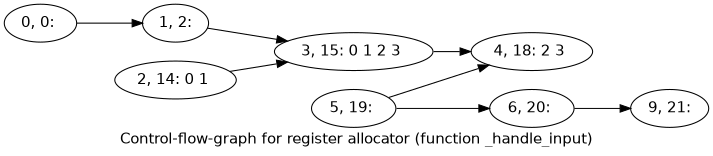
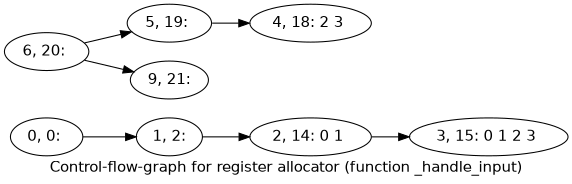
edge "1, 2:" -> "3, 15: 0 1 2 3": now "1, 2:" -> "2, 14: 0 1"
edge "3, 15: 0 1 2 3" -> "4, 18: 2 3": removed
edge "5, 19:" -> "6, 20:": reversed
